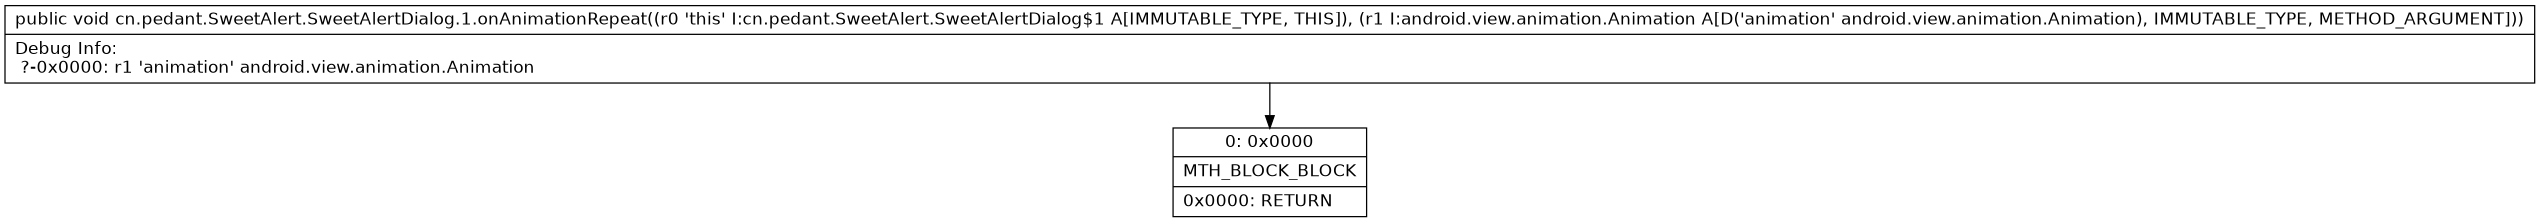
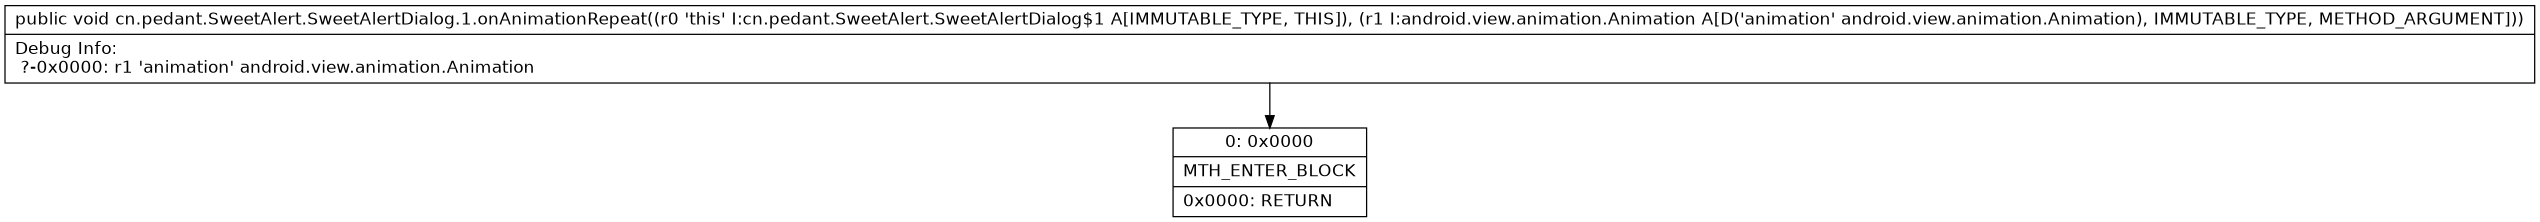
node "0: 0x0000": text "MTH_BLOCK_BLOCK" -> "MTH_ENTER_BLOCK"
